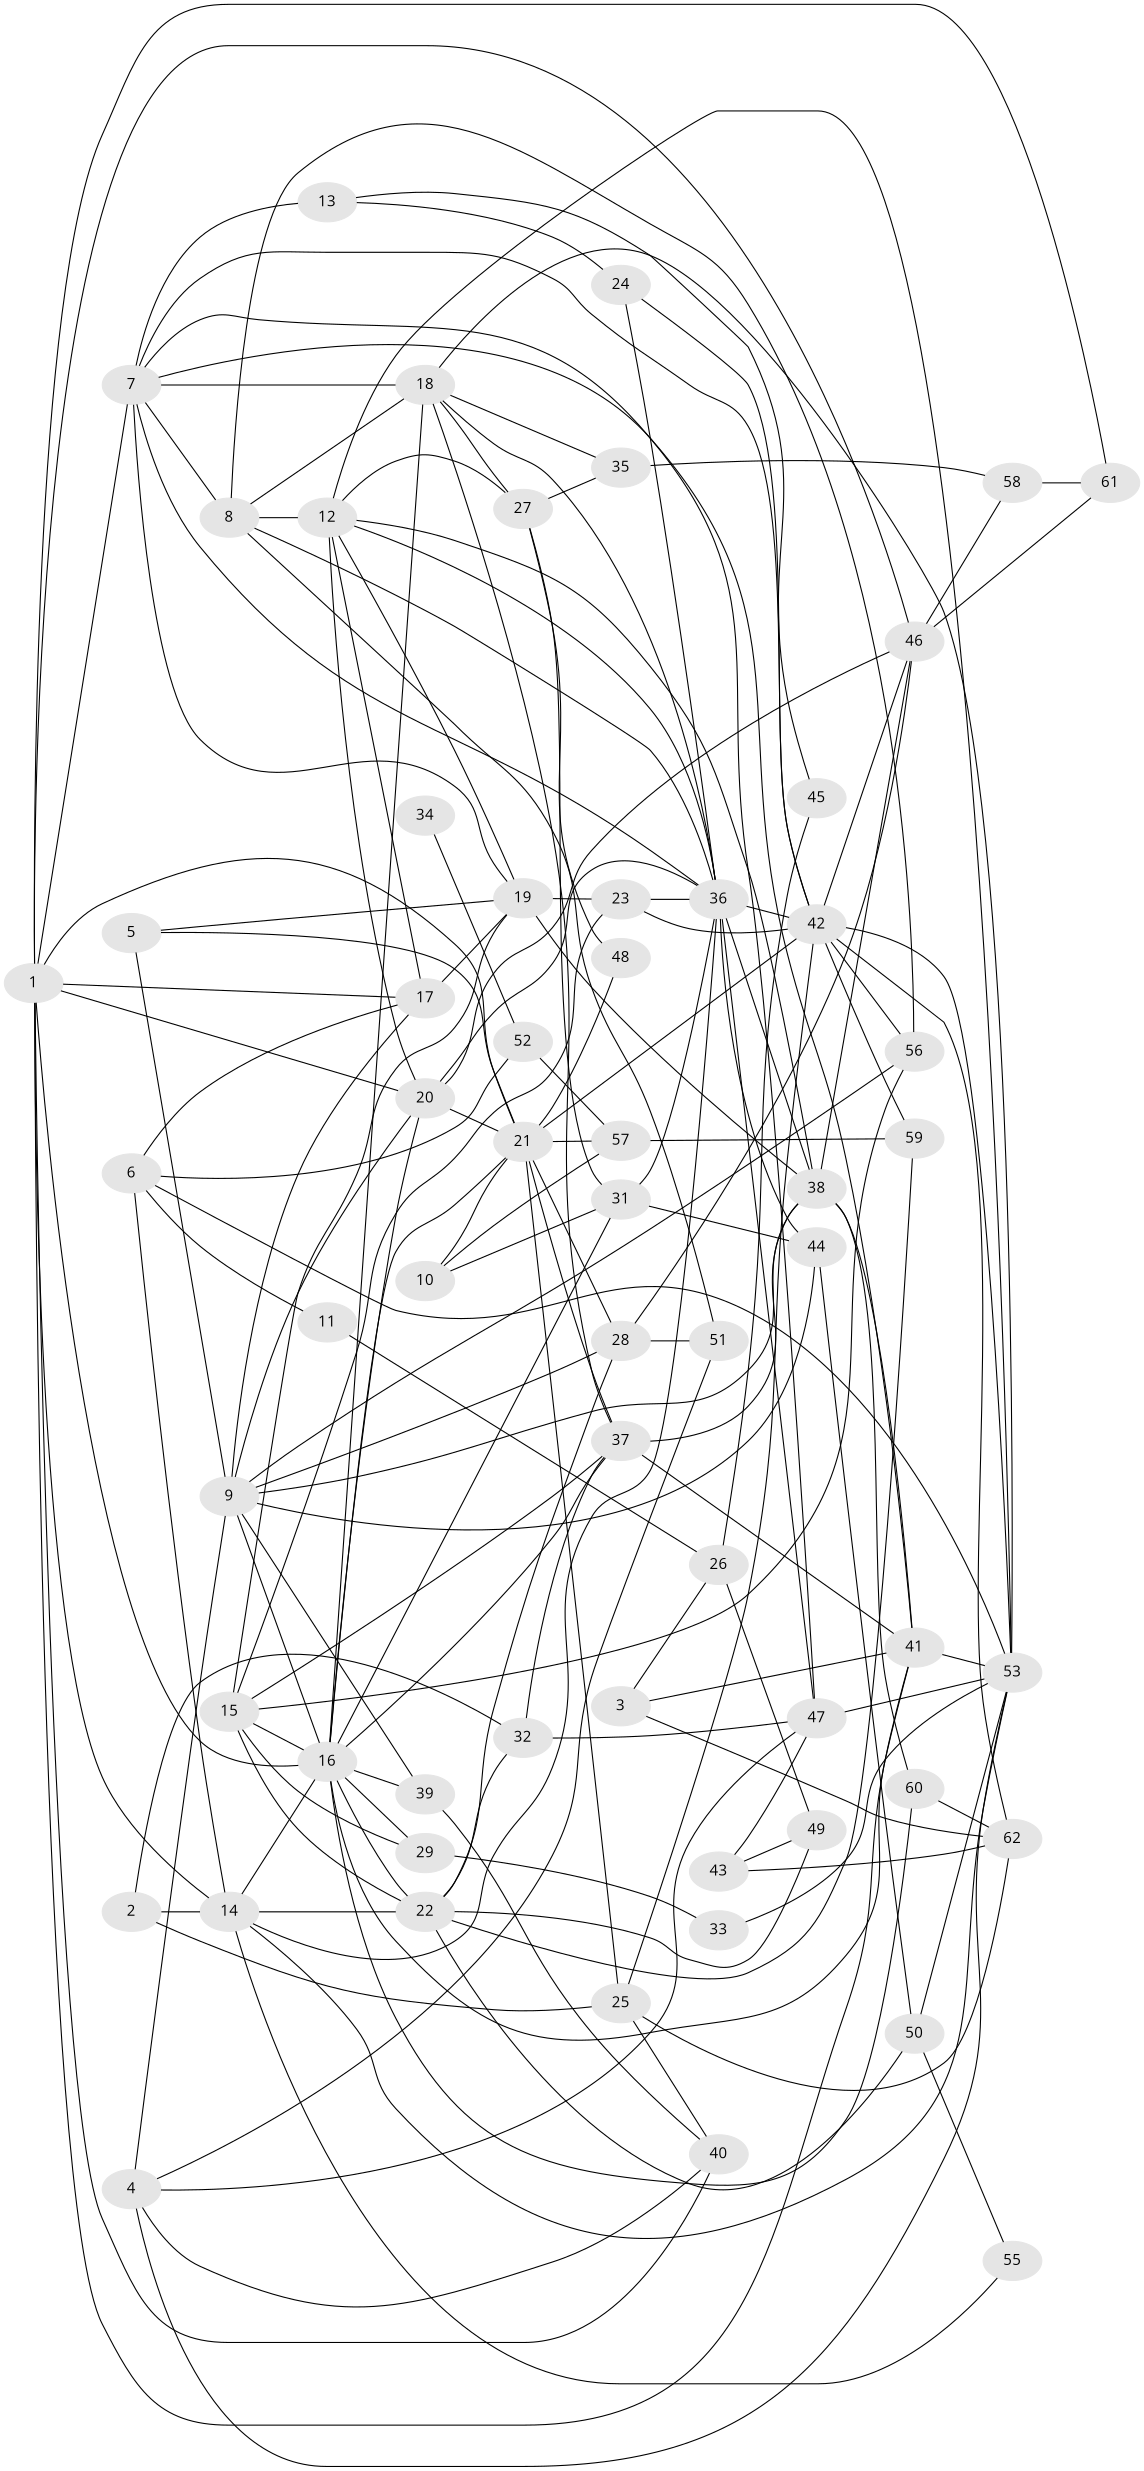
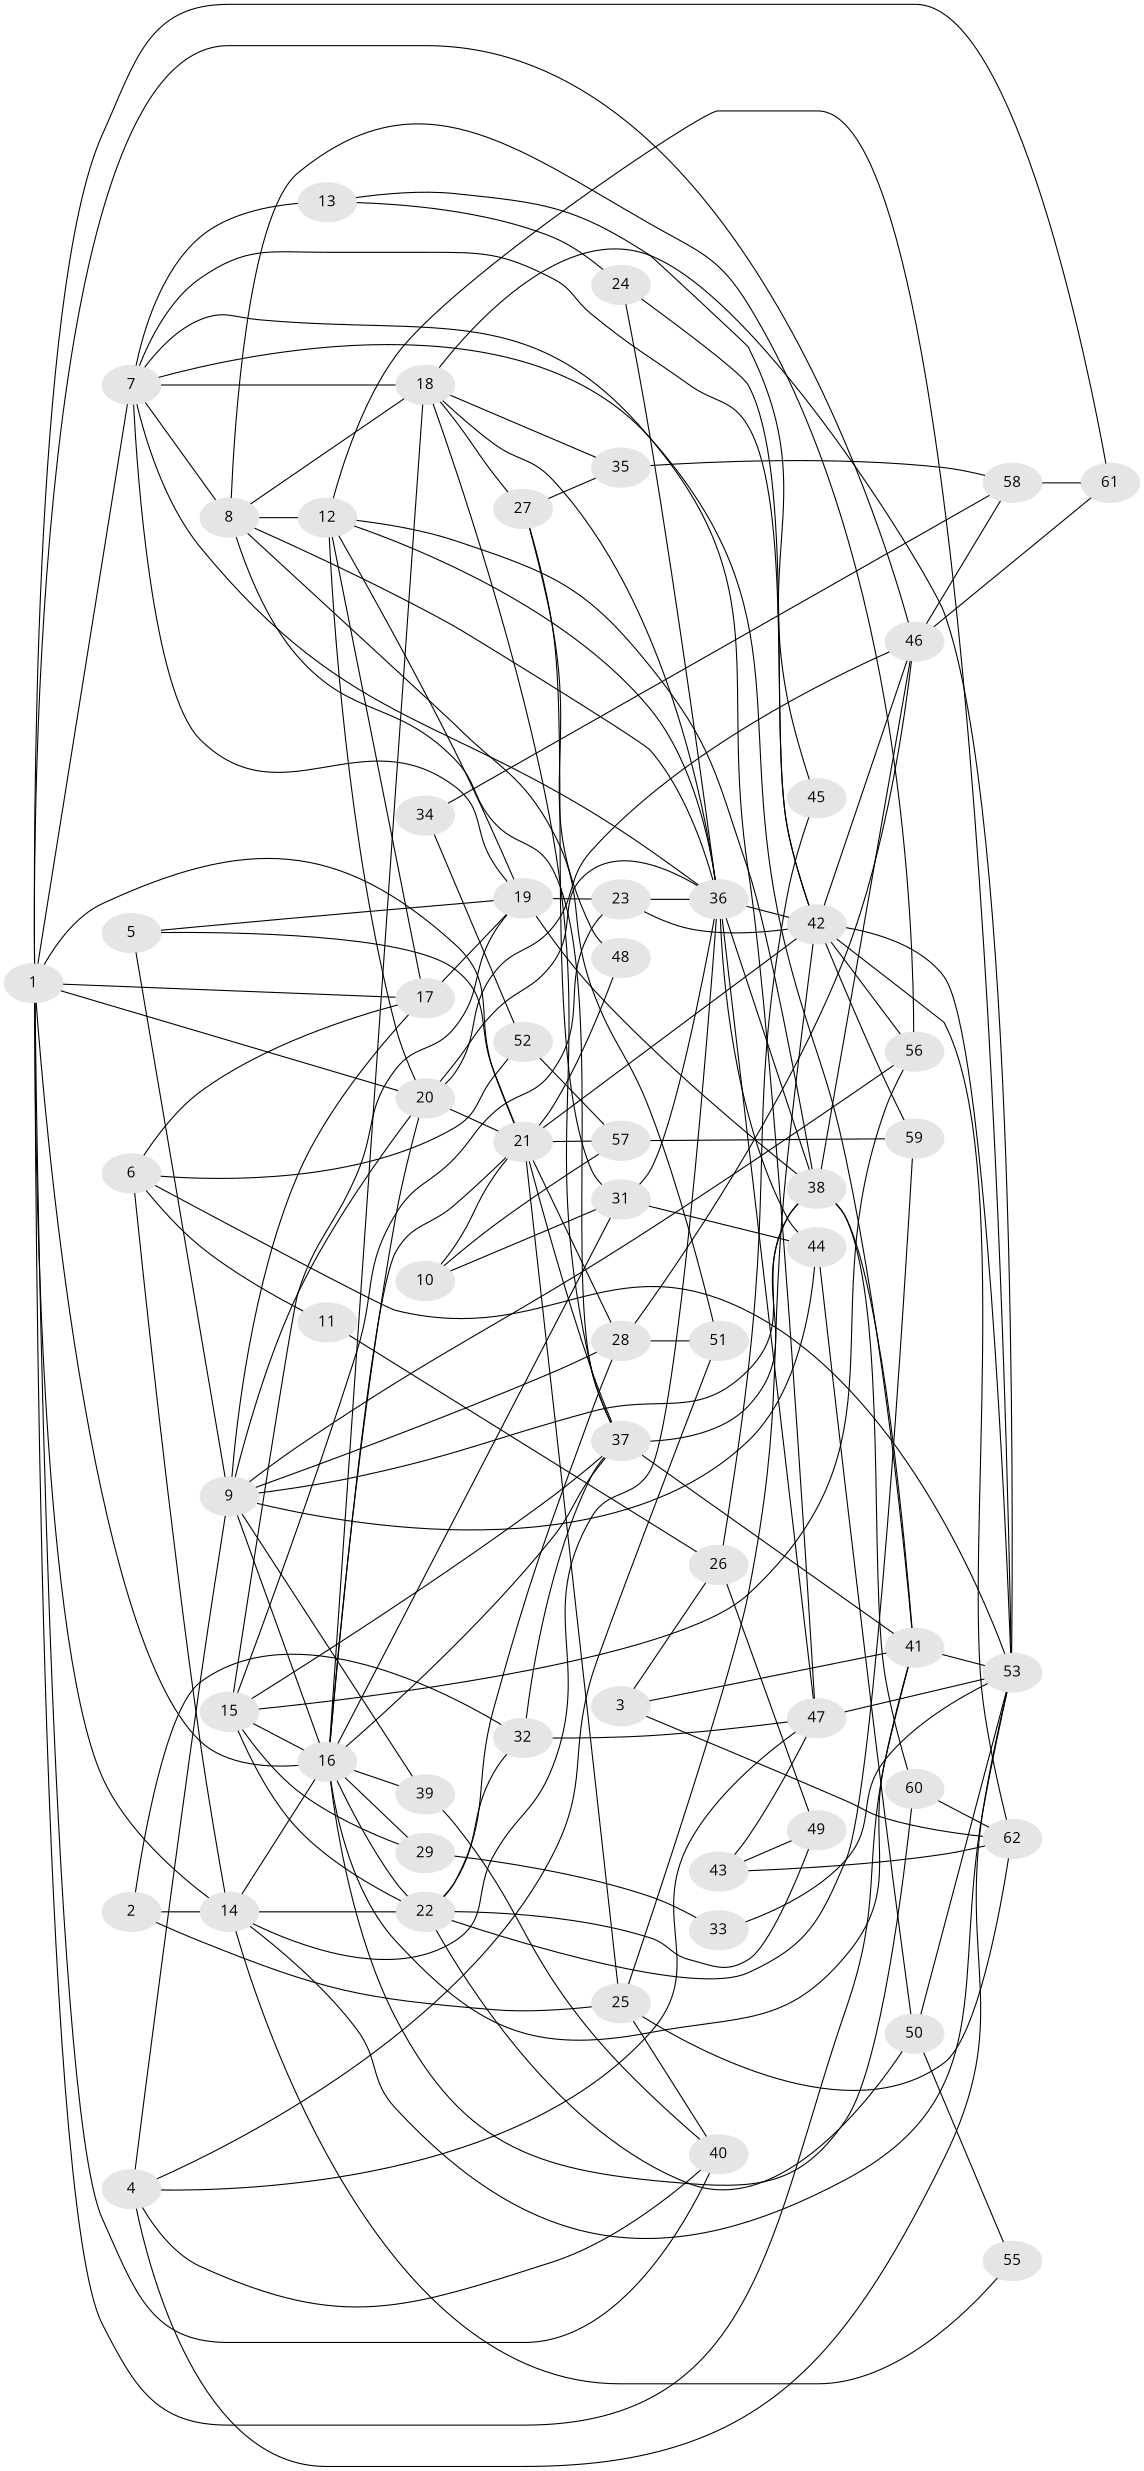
edge "27" -- "12": removed
edge "58" -- "34": added
edge "8" -- "37": added
